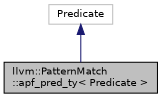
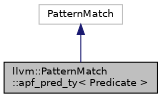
node "Predicate": label "Predicate" -> "PatternMatch"
